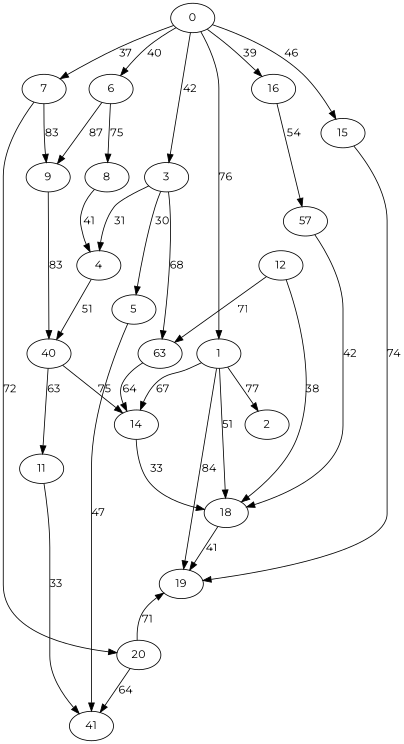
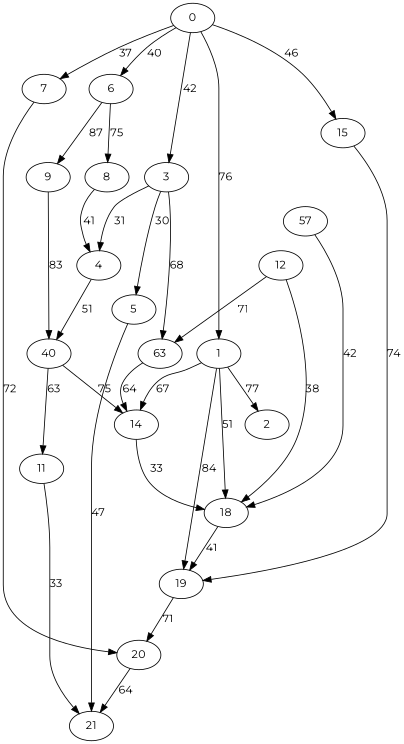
node "16": removed
edge "7" -> "9": removed, label "83"
edge "20" -> "19": reversed
node "41": label "41" -> "21"
